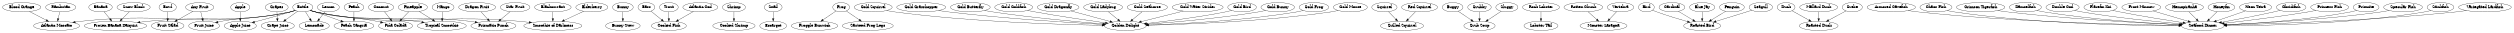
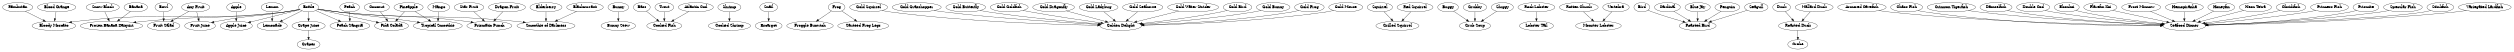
node "Ebonkoi": added
edge "Grapes" -> "Grape Juice": reversed
edge "Grebe" -> "Roasted Duck": reversed
node "Atlantic Moscato": label "Atlantic Moscato" -> "Bloody Moscato"
node "Monster Lasagna": label "Monster Lasagna" -> "Monster Lobster"
